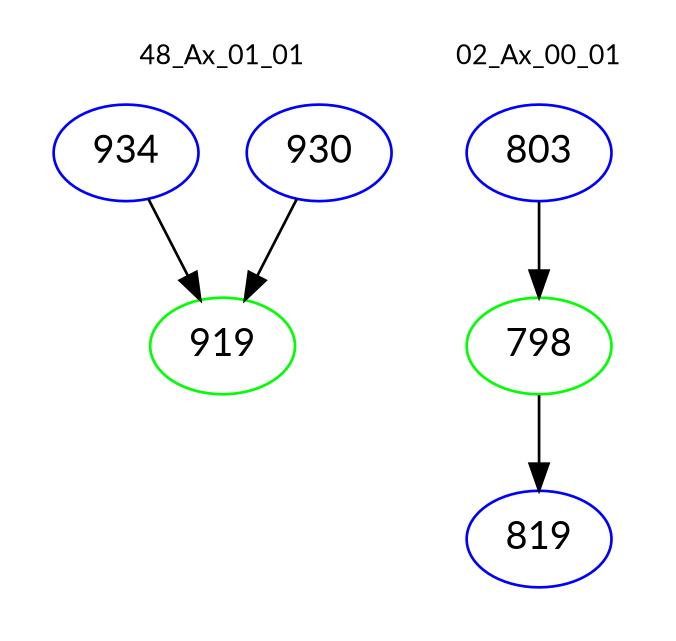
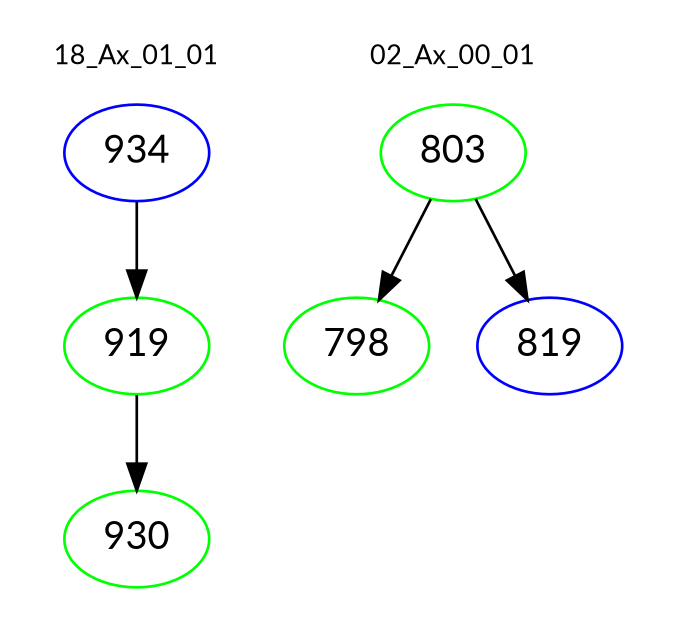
cluster "48_Ax_01_01": label "48_Ax_01_01" -> "18_Ax_01_01"
node "930": color blue -> green
node "803": color blue -> green
edge "930" -> "919": reversed
edge "798" -> "819": now "803" -> "819"
